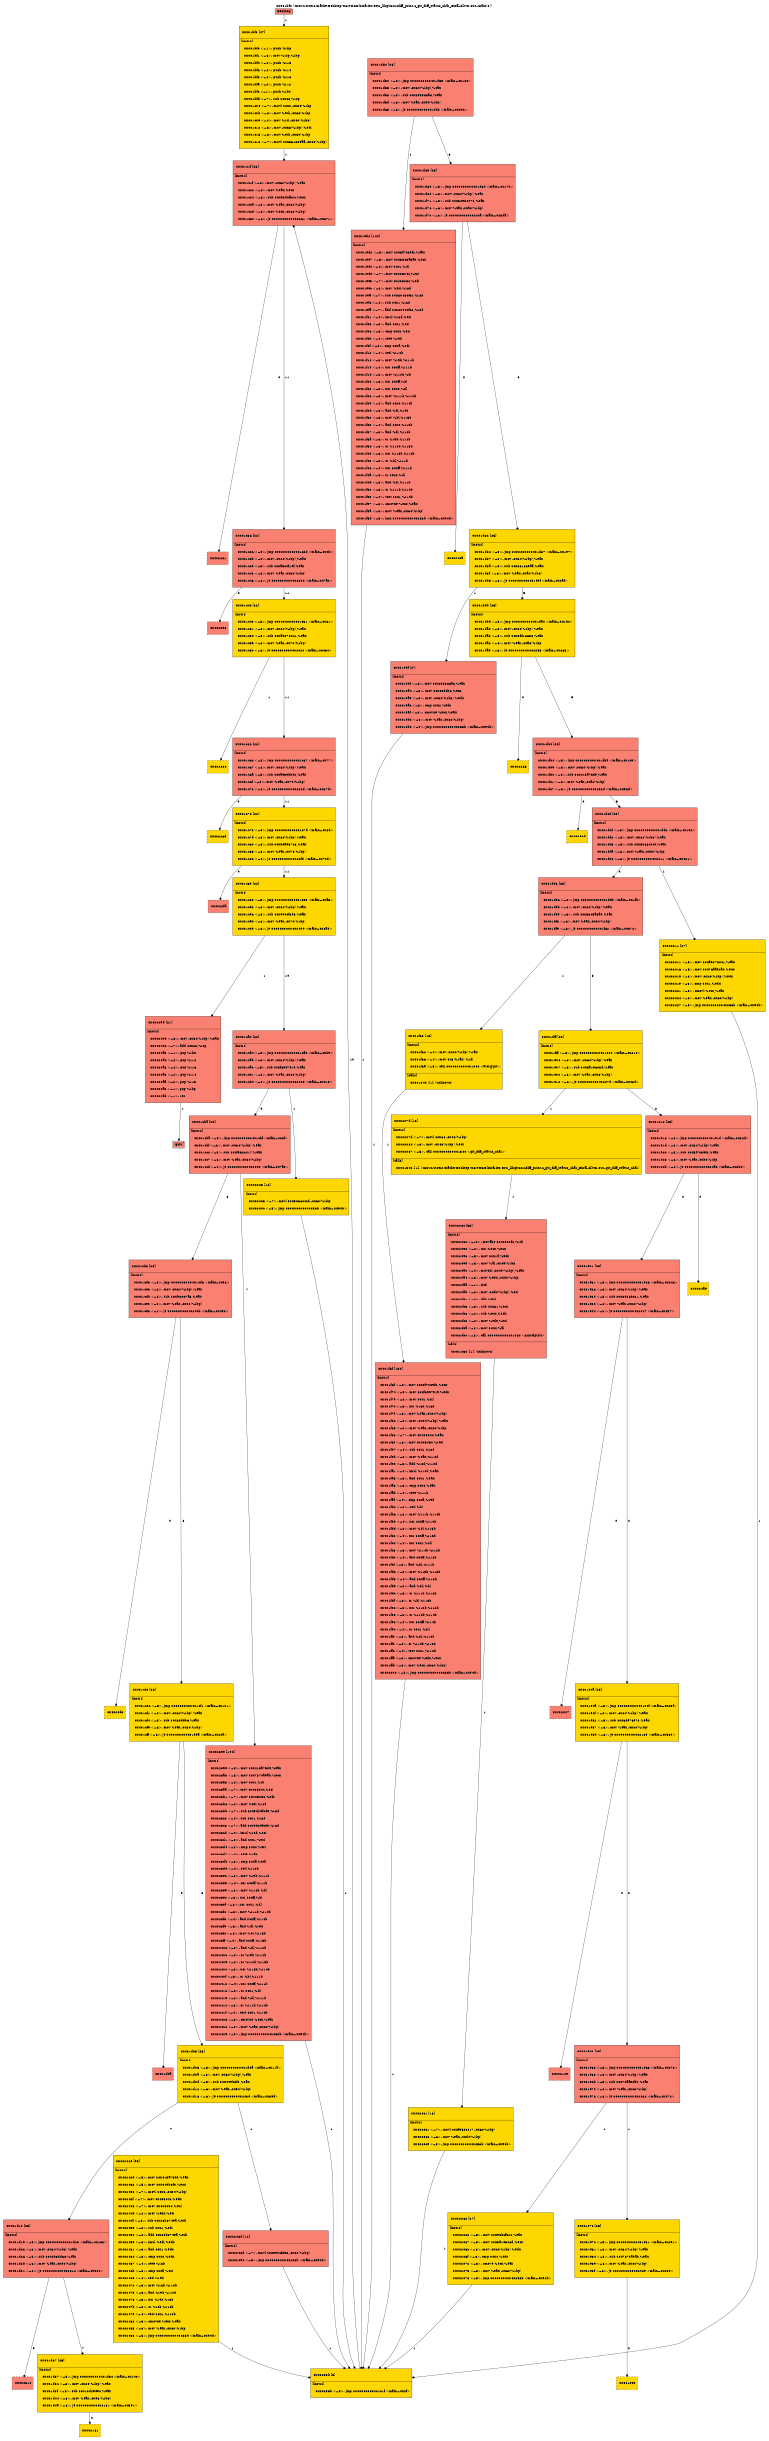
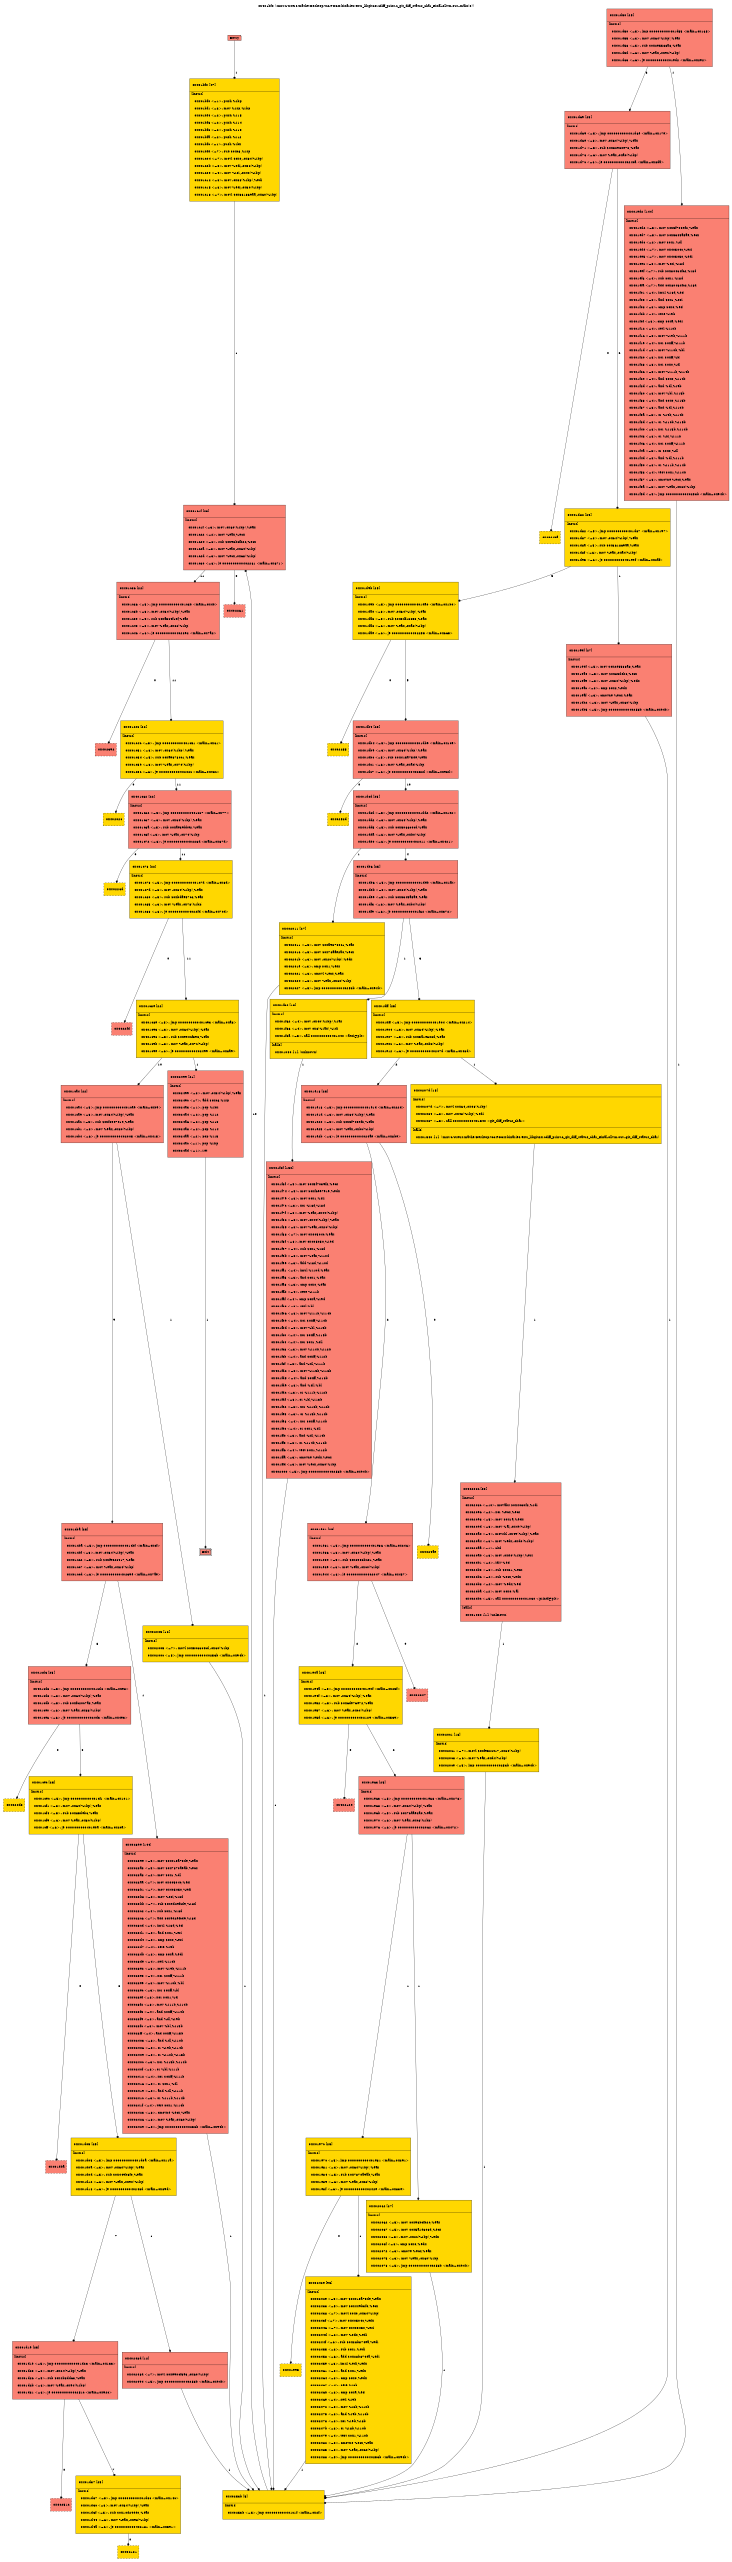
node "Desktop": label "Desktop" -> "Entry"
edge "0x401c4c [22]" -> "0x40202c": label " 1" -> " 0"
edge "0x401db4 [25]" -> "0x401dcd [25]": label " 5" -> " 10"
edge "0x401e7c [25]" -> "0x40242e [95]": added, label "1"
